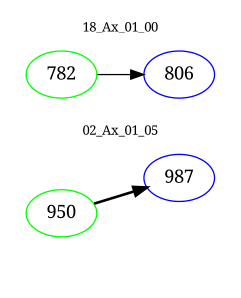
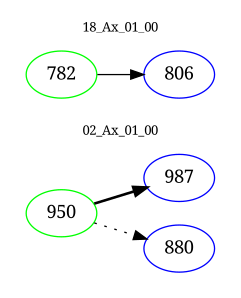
cluster "02_Ax_01_05": label "02_Ax_01_05" -> "02_Ax_01_00"
node "880": added
